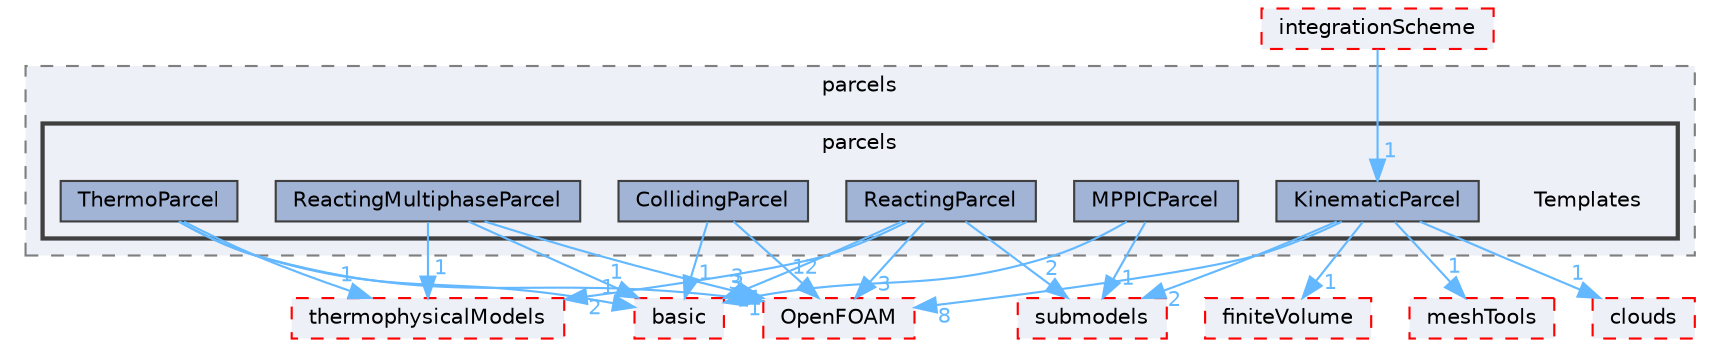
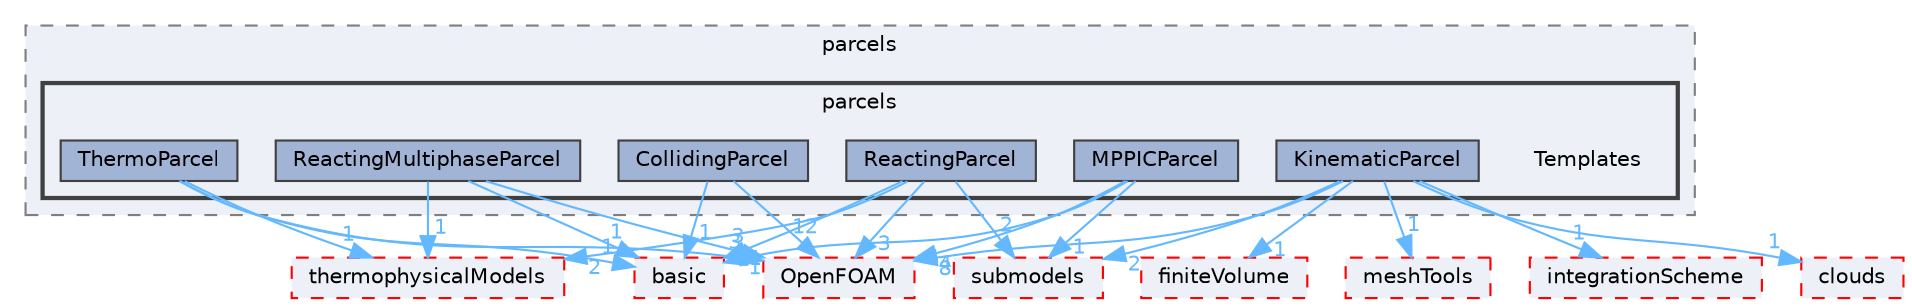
edge "integrationScheme" -> "KinematicParcel": reversed
edge "MPPICParcel" -> "OpenFOAM": added
